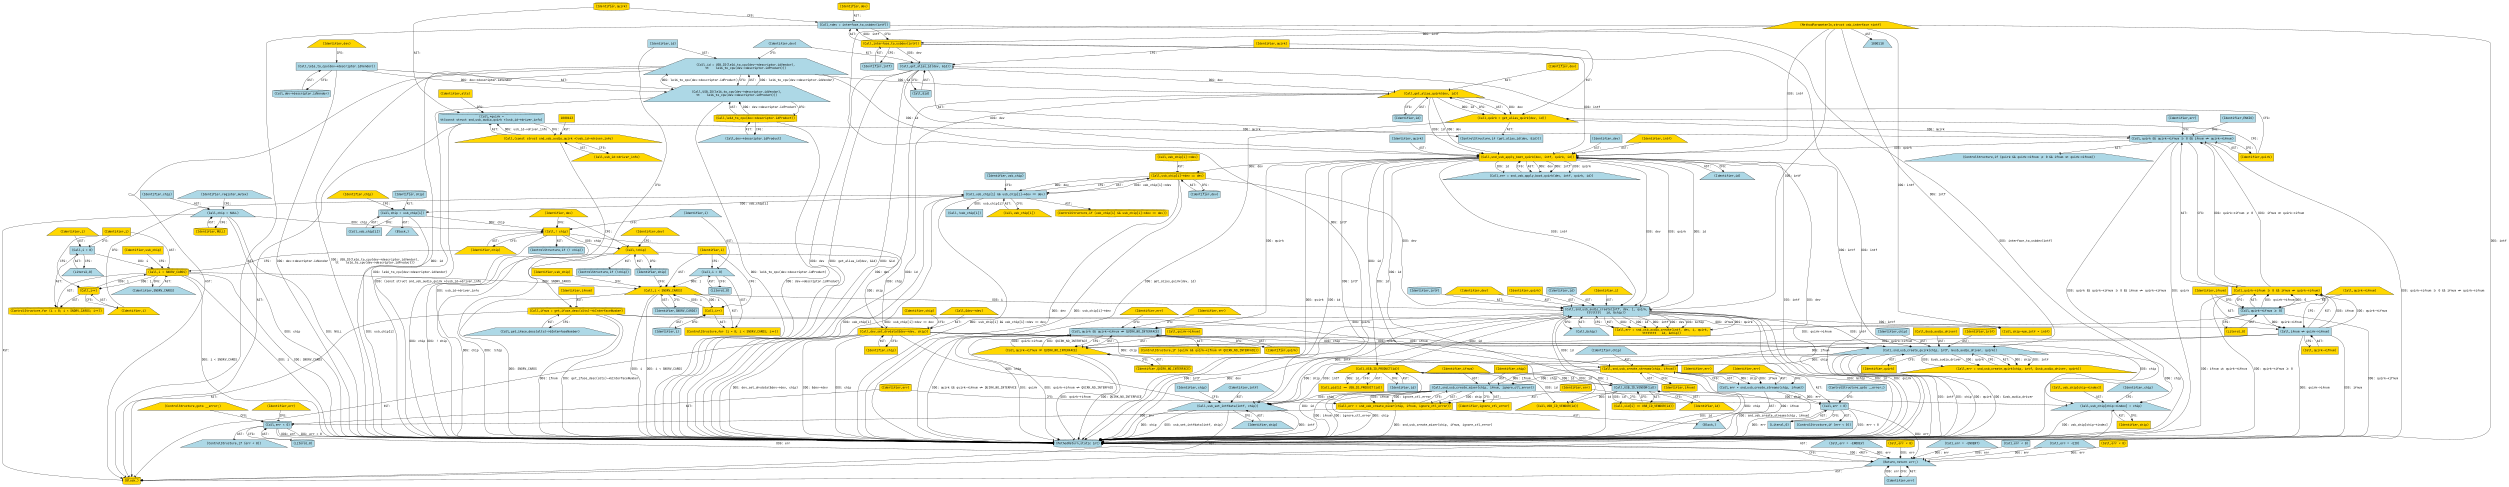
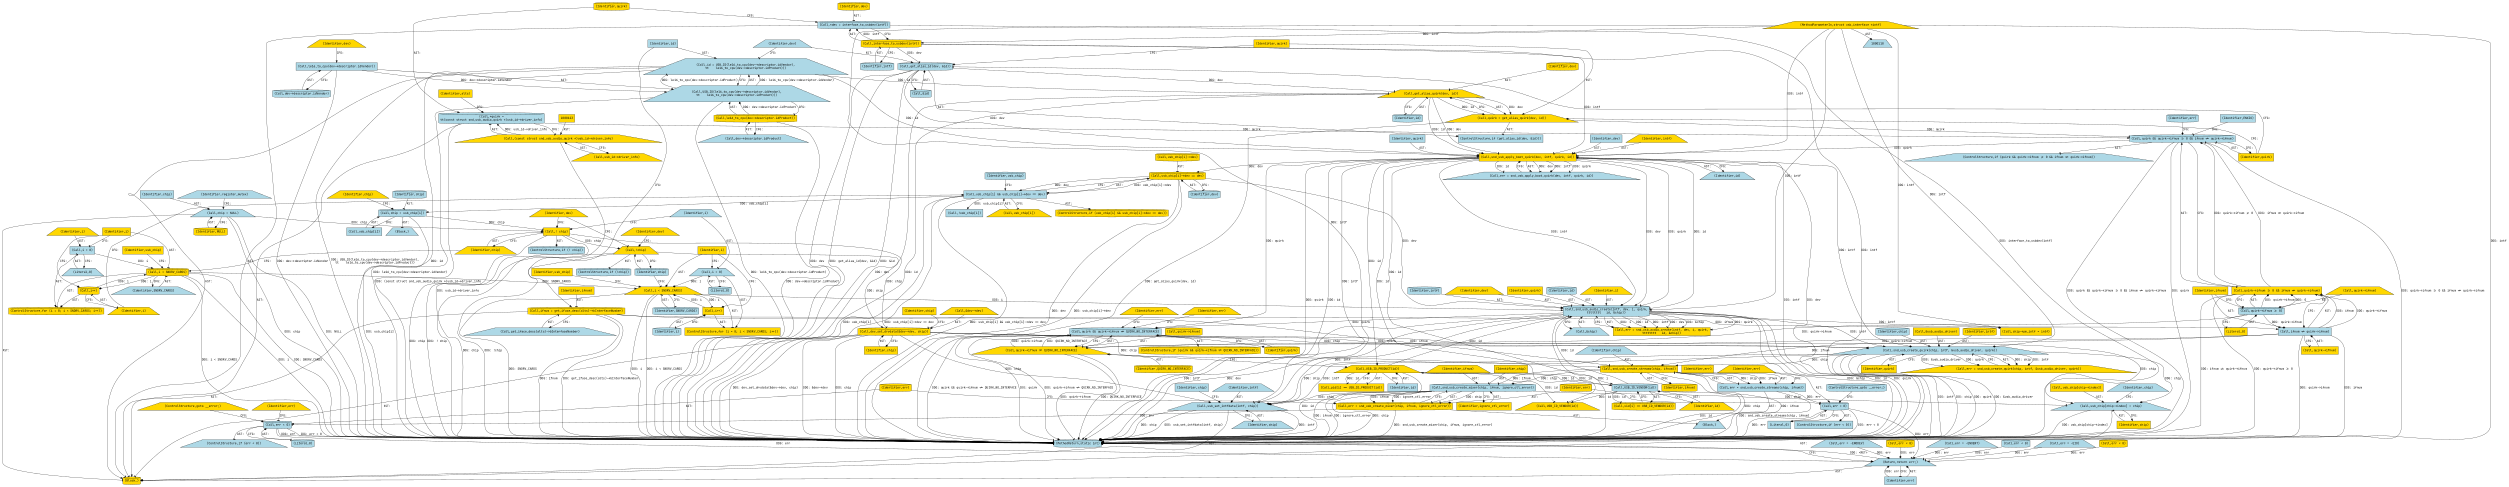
edge "(Call,quirk->ifnum != QUIRK_NO_INTERFACE)" -> "(Identifier,QUIRK_NO_INTERFACE)": now "(Call,quirk->ifnum != QUIRK_NO_INTERFACE)" -> "(Call,USB_ID_PRODUCT(id))"
edge "(Call,quirk->ifnum >= 0)" -> "(MethodReturn,static int)": removed, label "DDG: quirk->ifnum"
